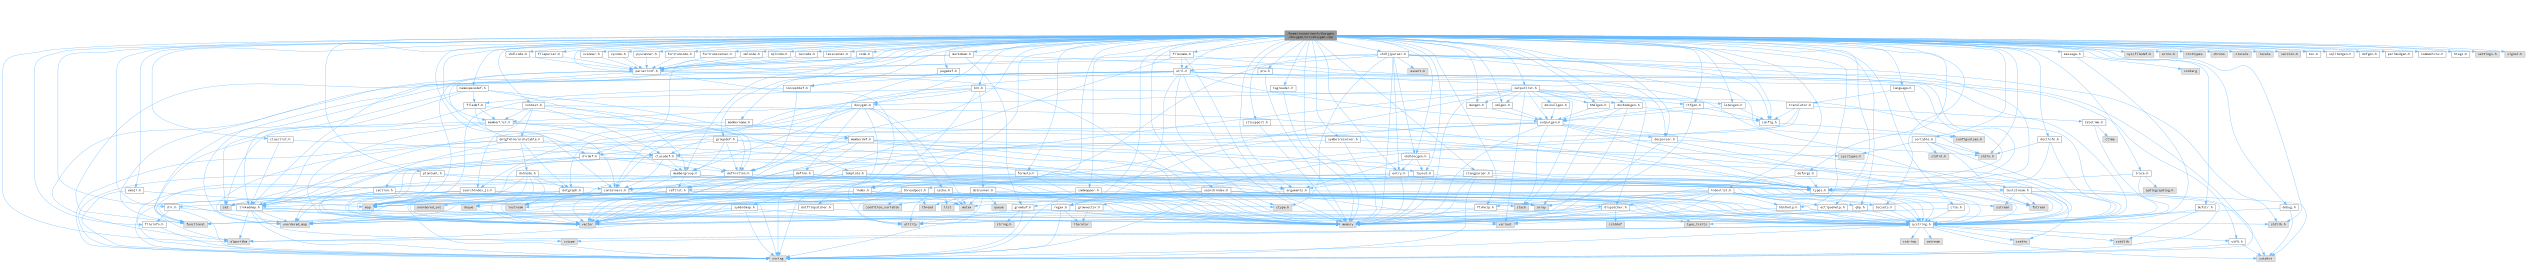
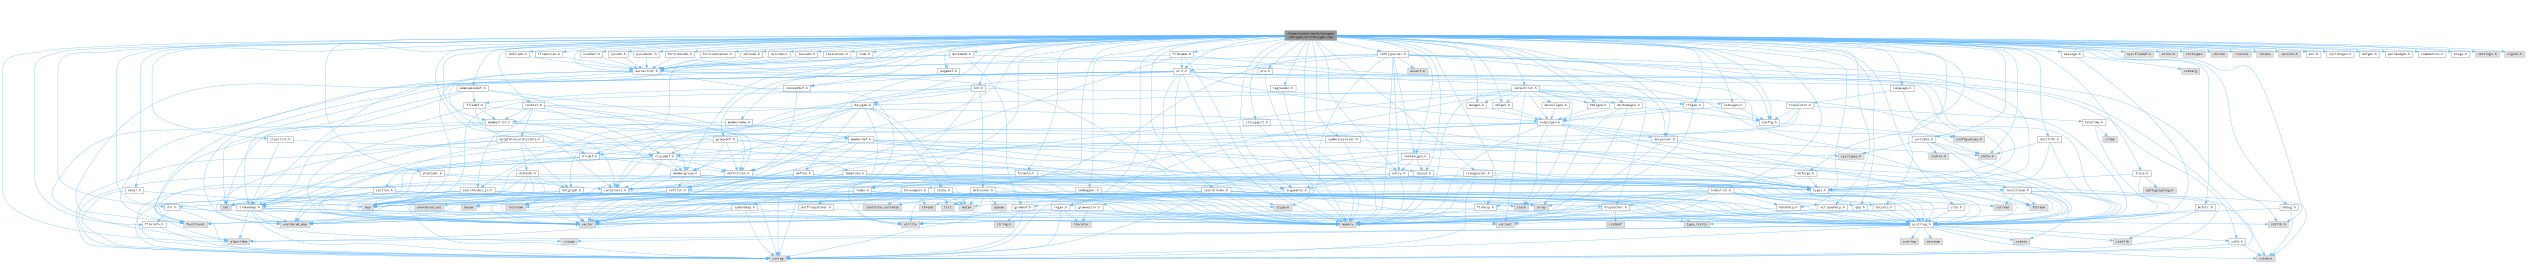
edge "deque" -> "vector": now "define.h" -> "vector"
